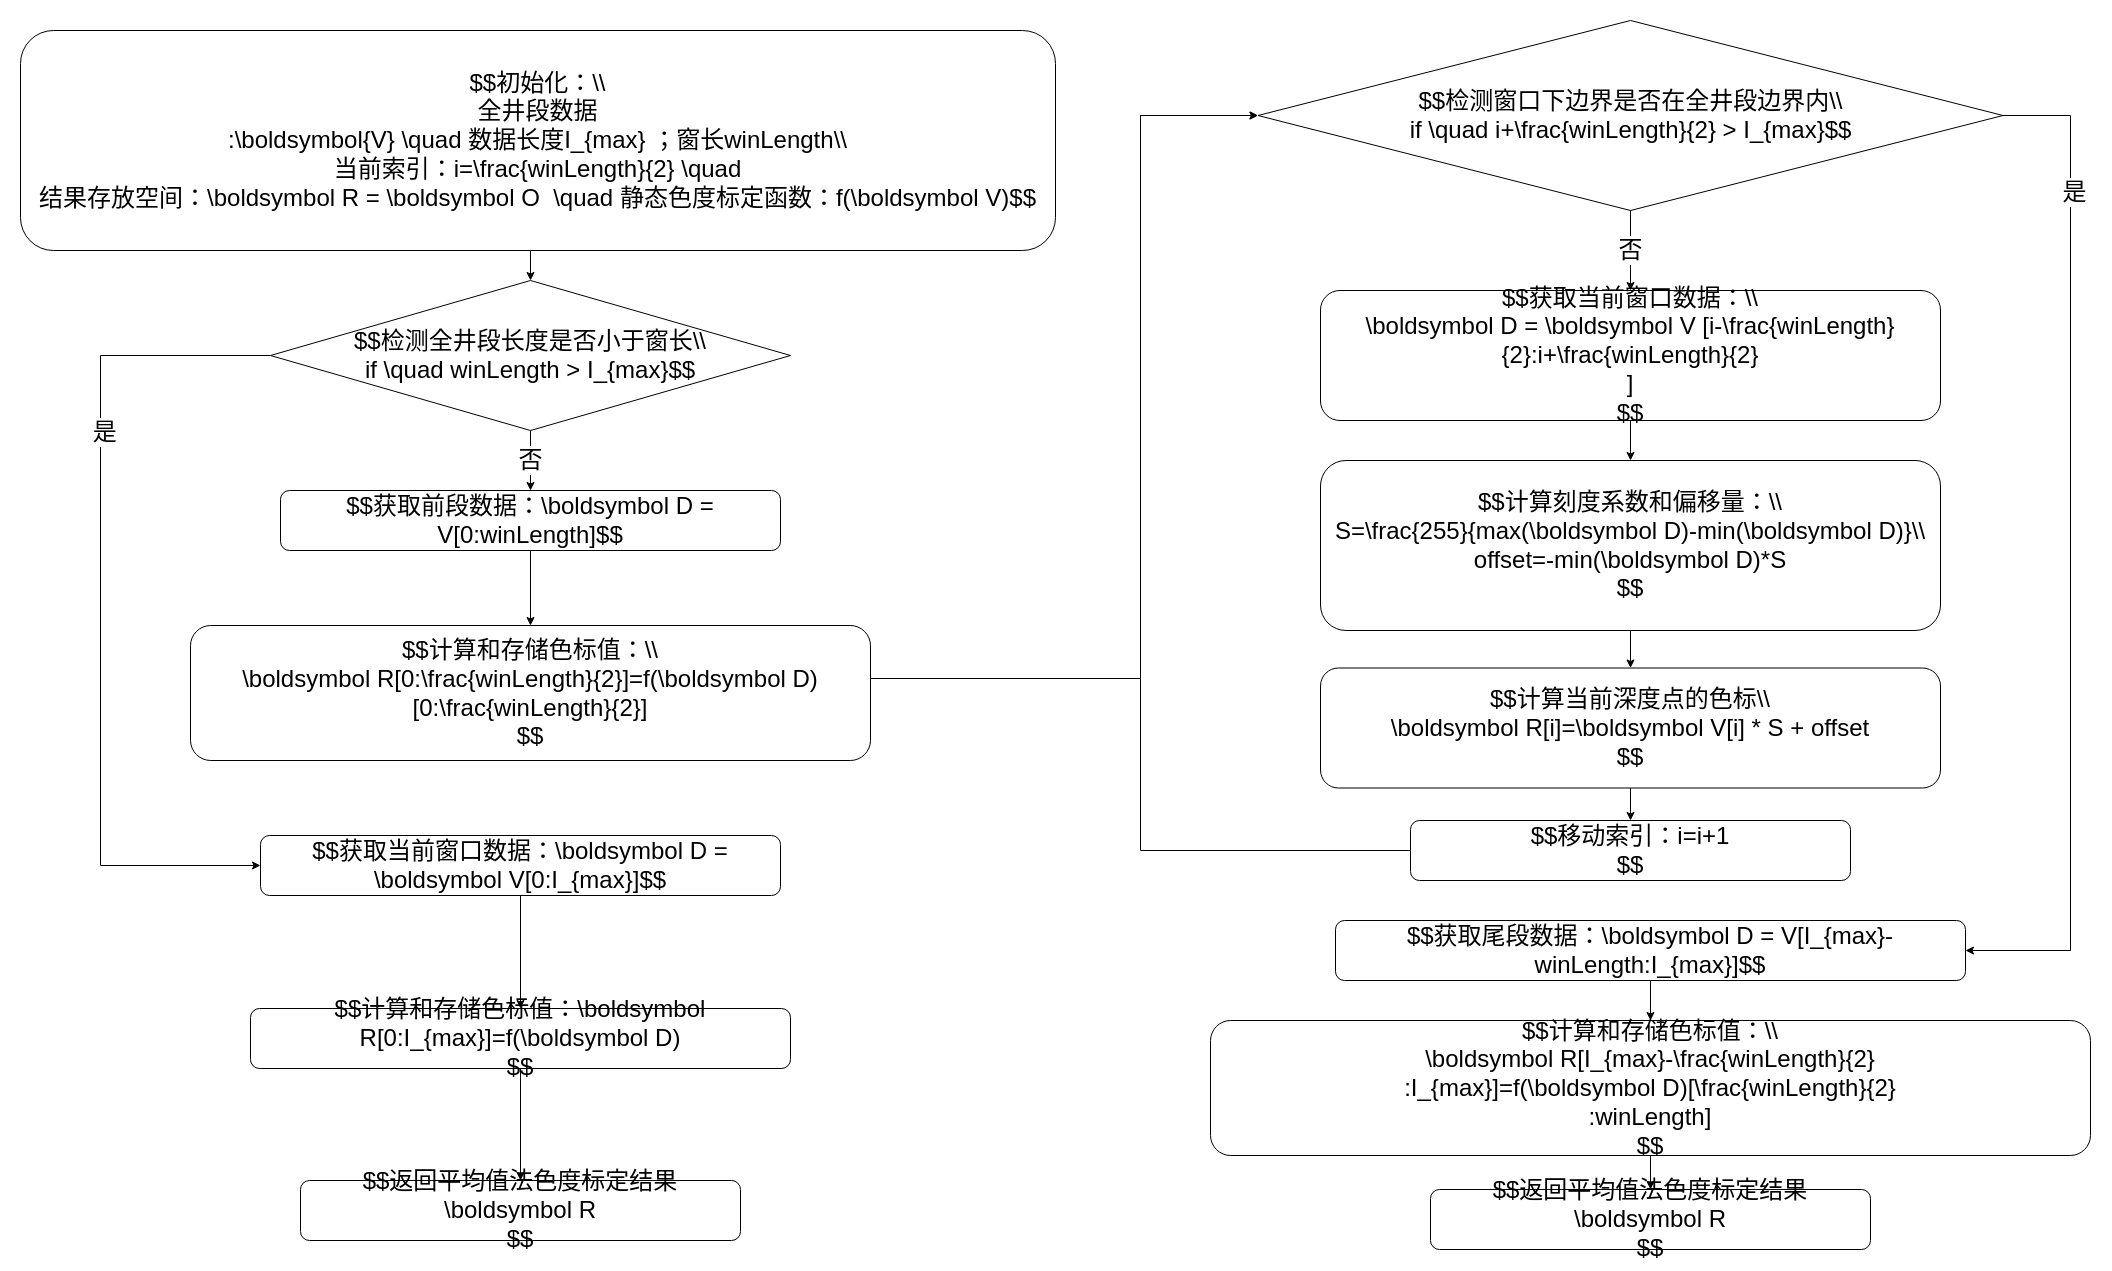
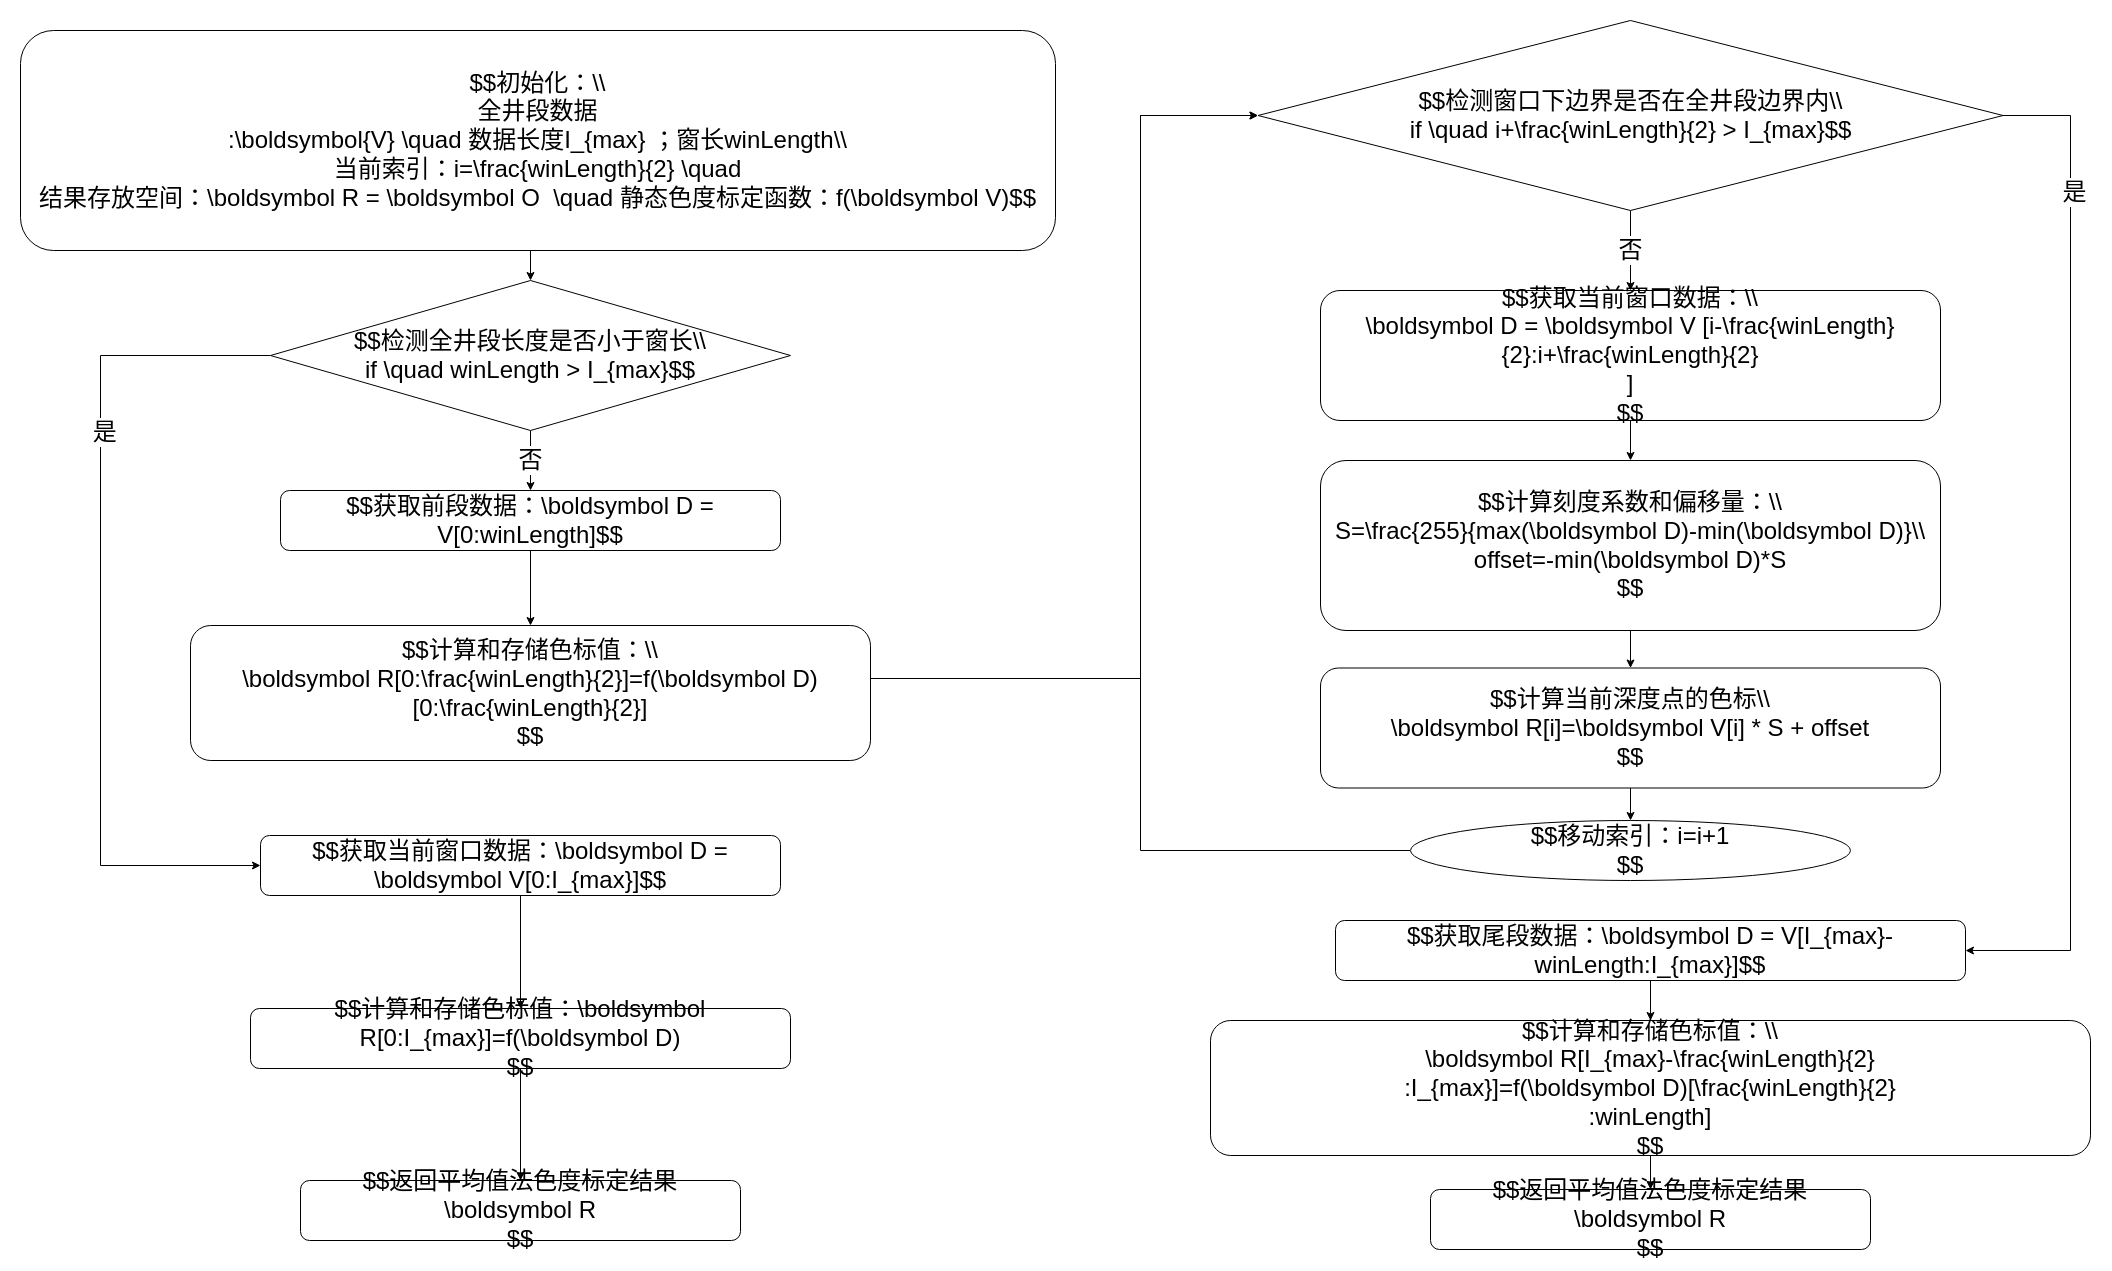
node "$$移动索引：i=i+1$$": shape rounded rectangle -> ellipse
